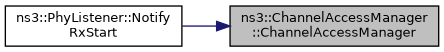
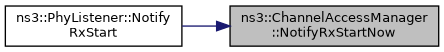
node "ns3::ChannelAccessManager ::ChannelAccessManager": label "ns3::ChannelAccessManager ::ChannelAccessManager" -> "ns3::ChannelAccessManager ::NotifyRxStartNow"
